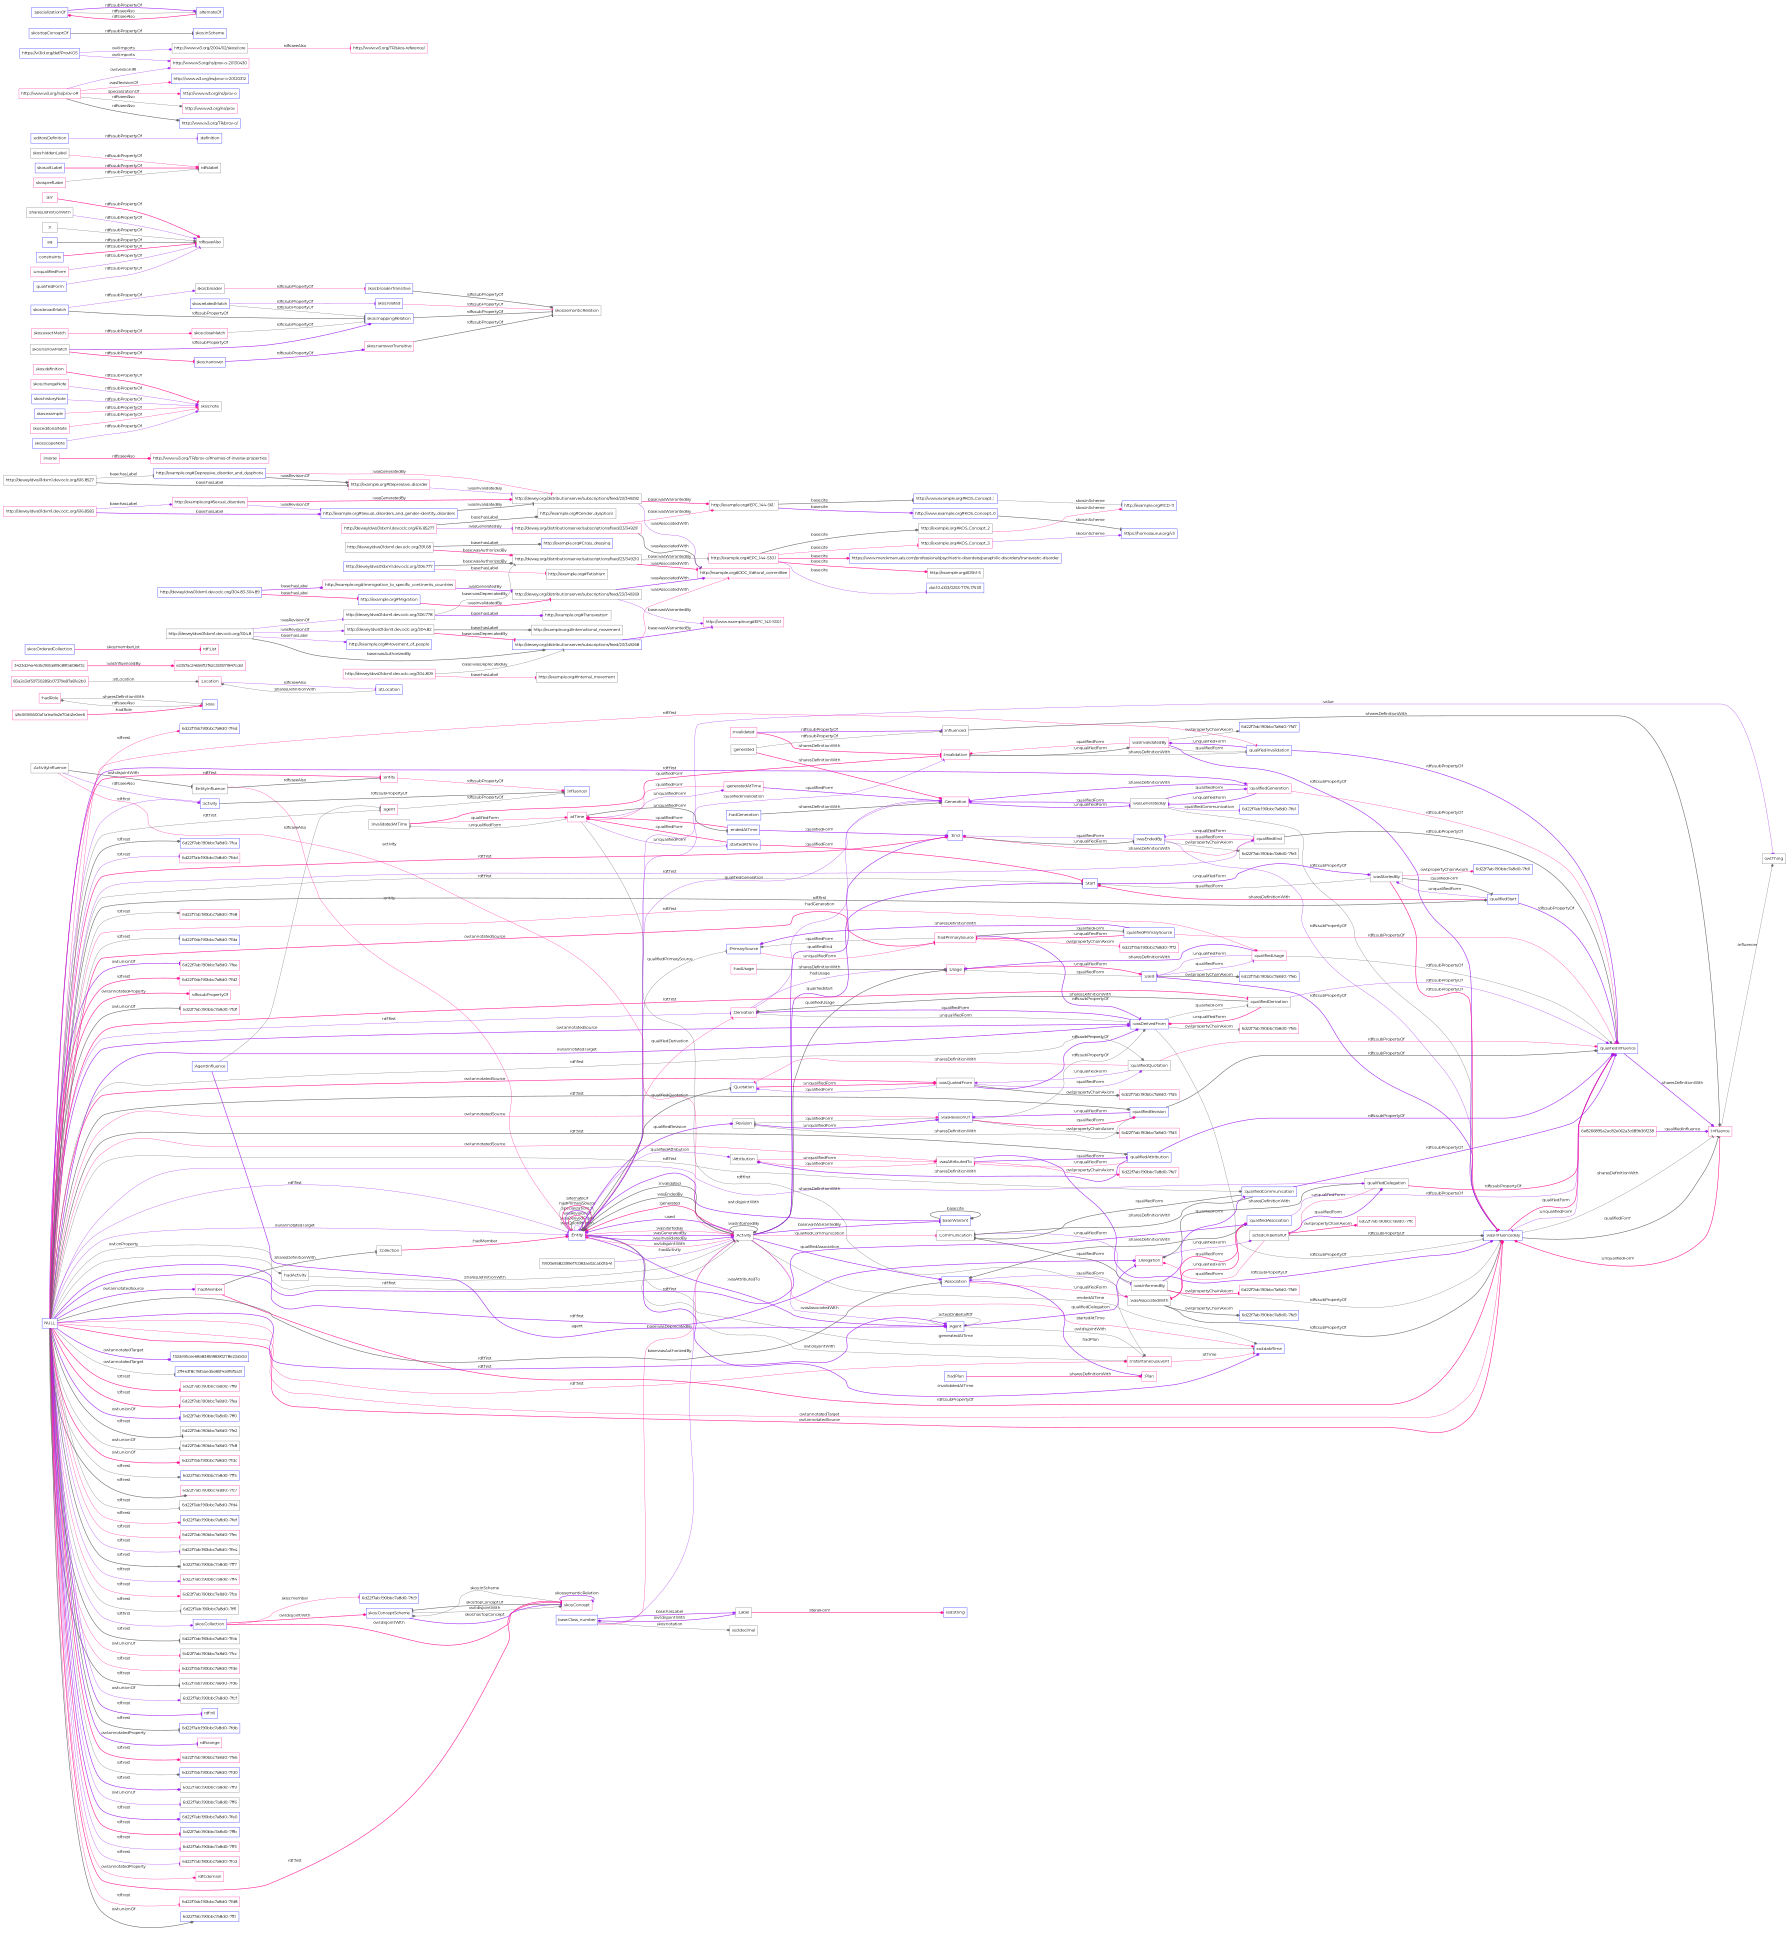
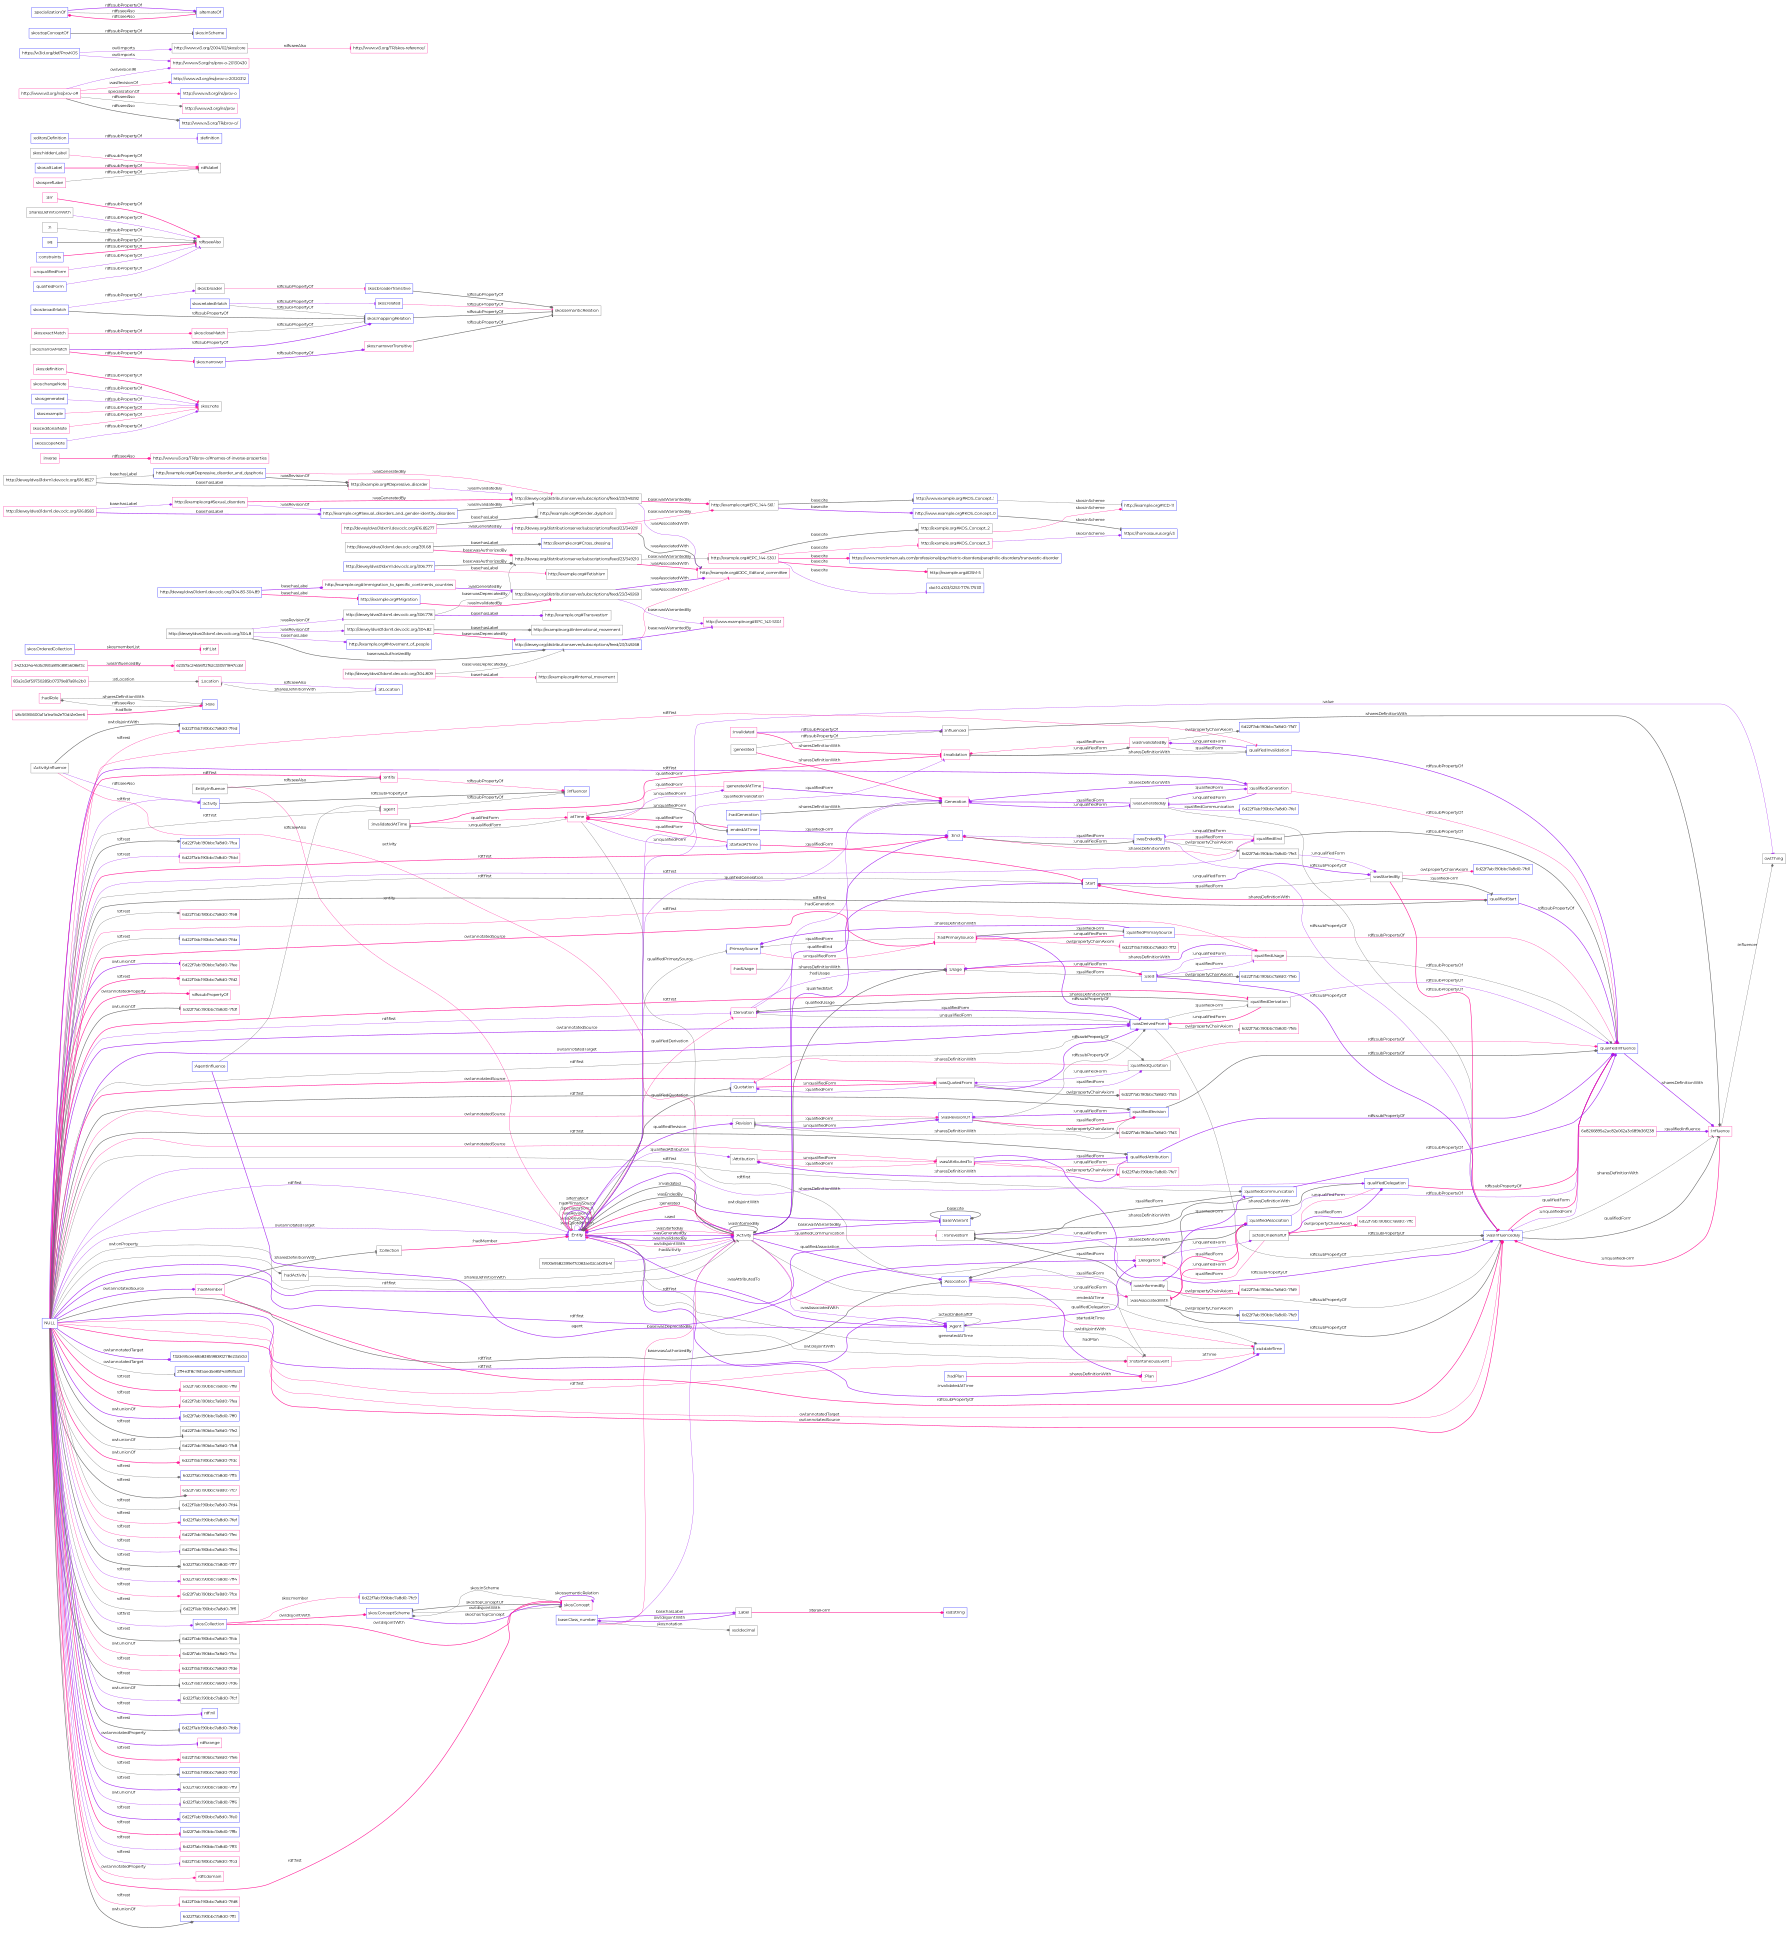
node "skos:historyNote": label "skos:historyNote" -> "skos:generated"
edge ":atLocation" -> ":Location": arrowhead diamond -> tee
edge ":ActivityInfluence" -> ":EntityInfluence": now ":ActivityInfluence" -> "6d22f7ab:190bbc7a8d0:-7fed"
edge ":qualifiedStart" -> ":wasStartedBy": now "6d22f7ab:190bbc7a8d0:-7fe3" -> ":wasStartedBy"
edge ":wasInvalidatedBy" -> ":wasInfluencedBy": removed, label "rdfs:subPropertyOf"
node ":qualifiedDelegation": color gray40 -> blue
node ":Communication": label ":Communication" -> ":Transvestism"
